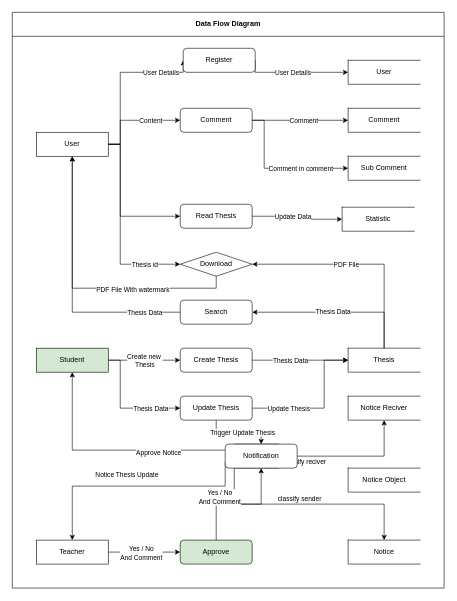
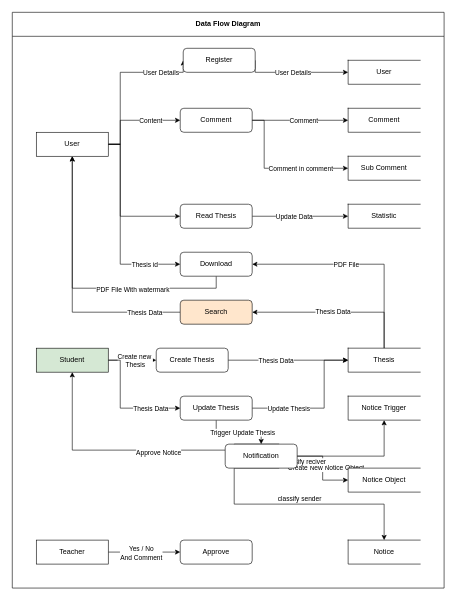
node "Statistic": moved (378, 219) -> (384, 216)
node "Download": shape diamond -> rounded rectangle
node "Search": fillcolor #ffffff -> #ffe6cc
node "Create Thesis": moved (216, 360) -> (192, 360)
node "Notice Reciver": label "Notice Reciver" -> "Notice Trigger"
edge "Notification" -> "Notice Object": added, label "Create New Notice Object"
edge "Notification" -> "Teacher": removed, label "Notice Thesis Update"
edge "Approve" -> "Notification": removed, label "Yes / No And Comment"
node "Approve": fillcolor #d5e8d4 -> #ffffff
